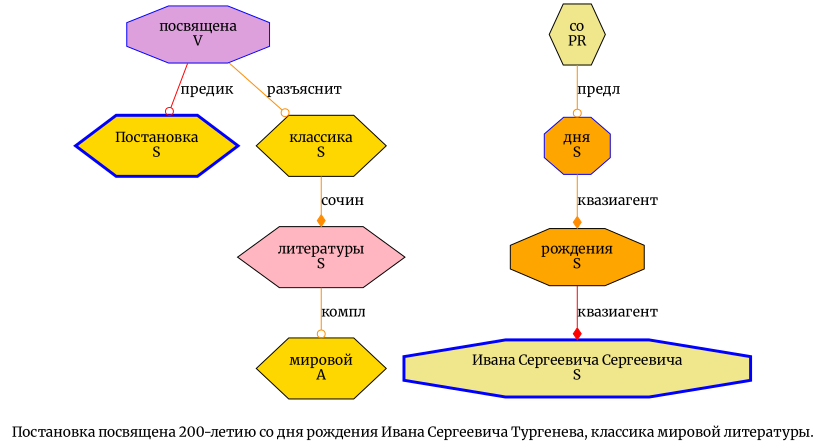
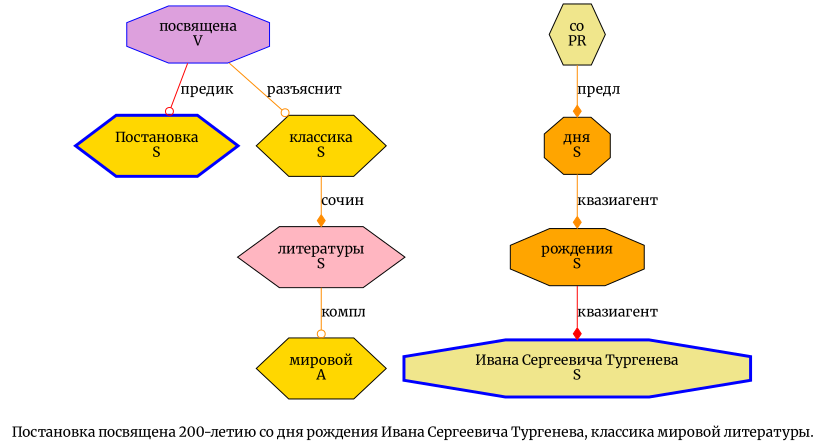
edge "со PR" -> "дня S": arrowhead odot -> diamond
node "дня S": color blue -> black
node "Ивана Сергеевича Сергеевича S": label "Ивана Сергеевича Сергеевича S" -> "Ивана Сергеевича Тургенева S"
